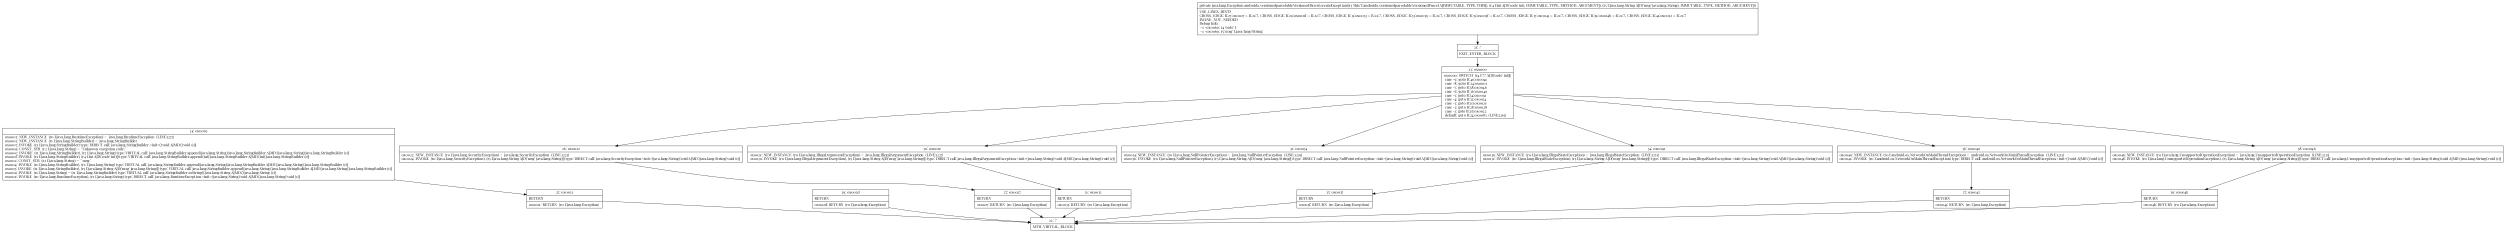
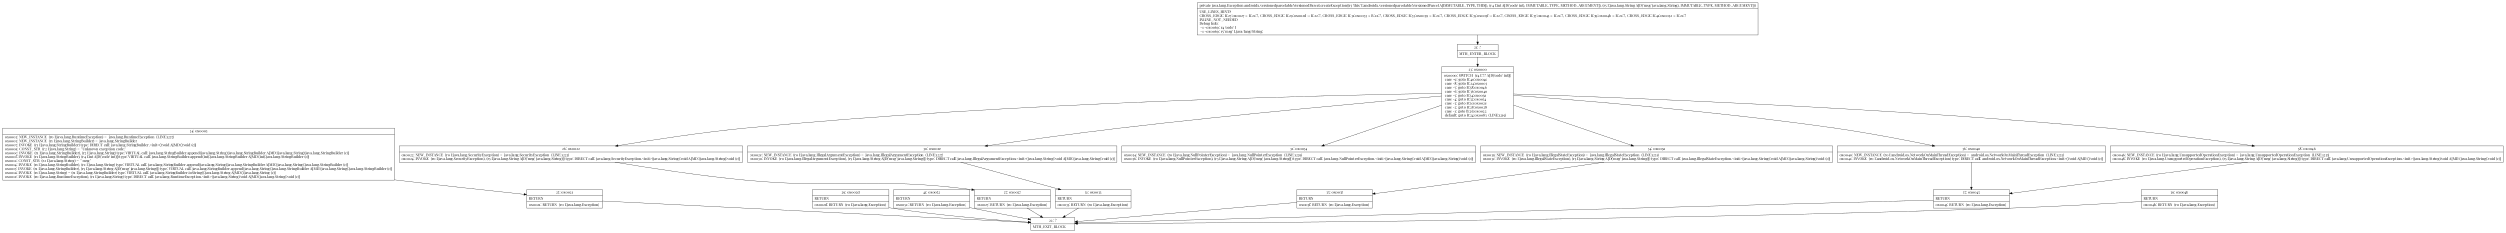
node "21: ?": text "EXIT_ENTER_BLOCK" -> "MTH_ENTER_BLOCK"
edge "38: 0x0046" -> "39: 0x004b": now "38: 0x0046" -> "37: 0x0045"
node "41: 0x0052": added
node "22: ?": text "MTH_VIRTUAL_BLOCK" -> "MTH_EXIT_BLOCK"
